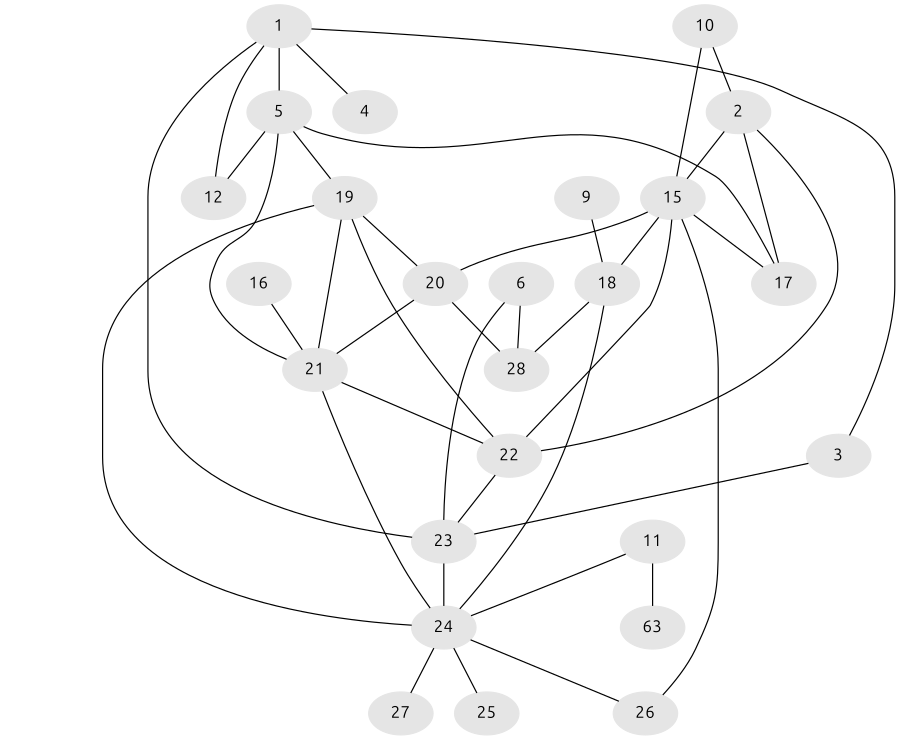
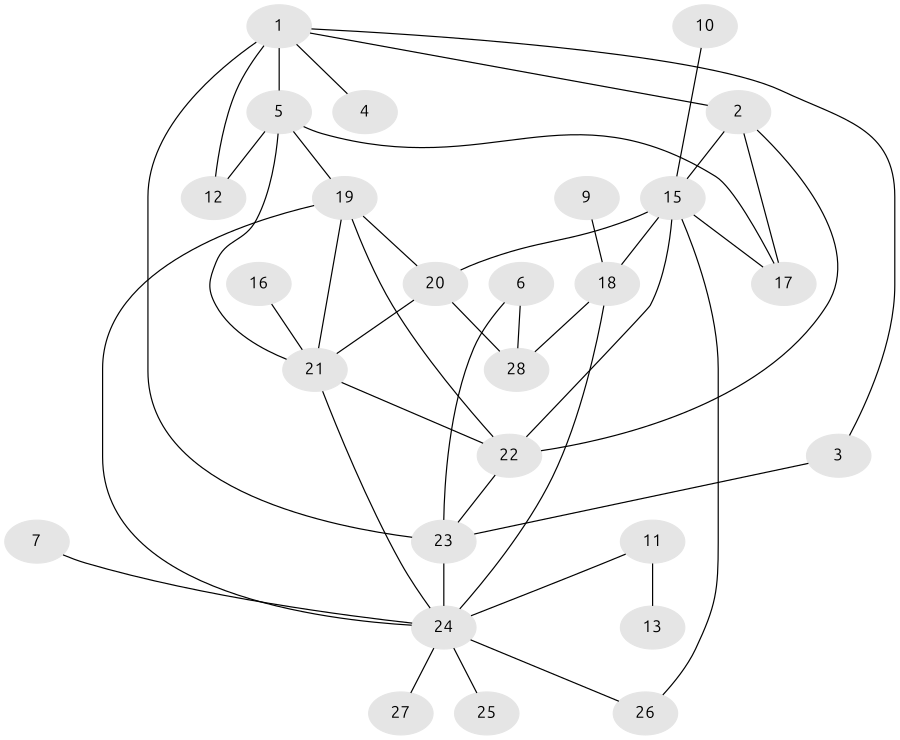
edge "10" -- "2": now "1" -- "2"
node "7": added
node "63": label "63" -> "13"
